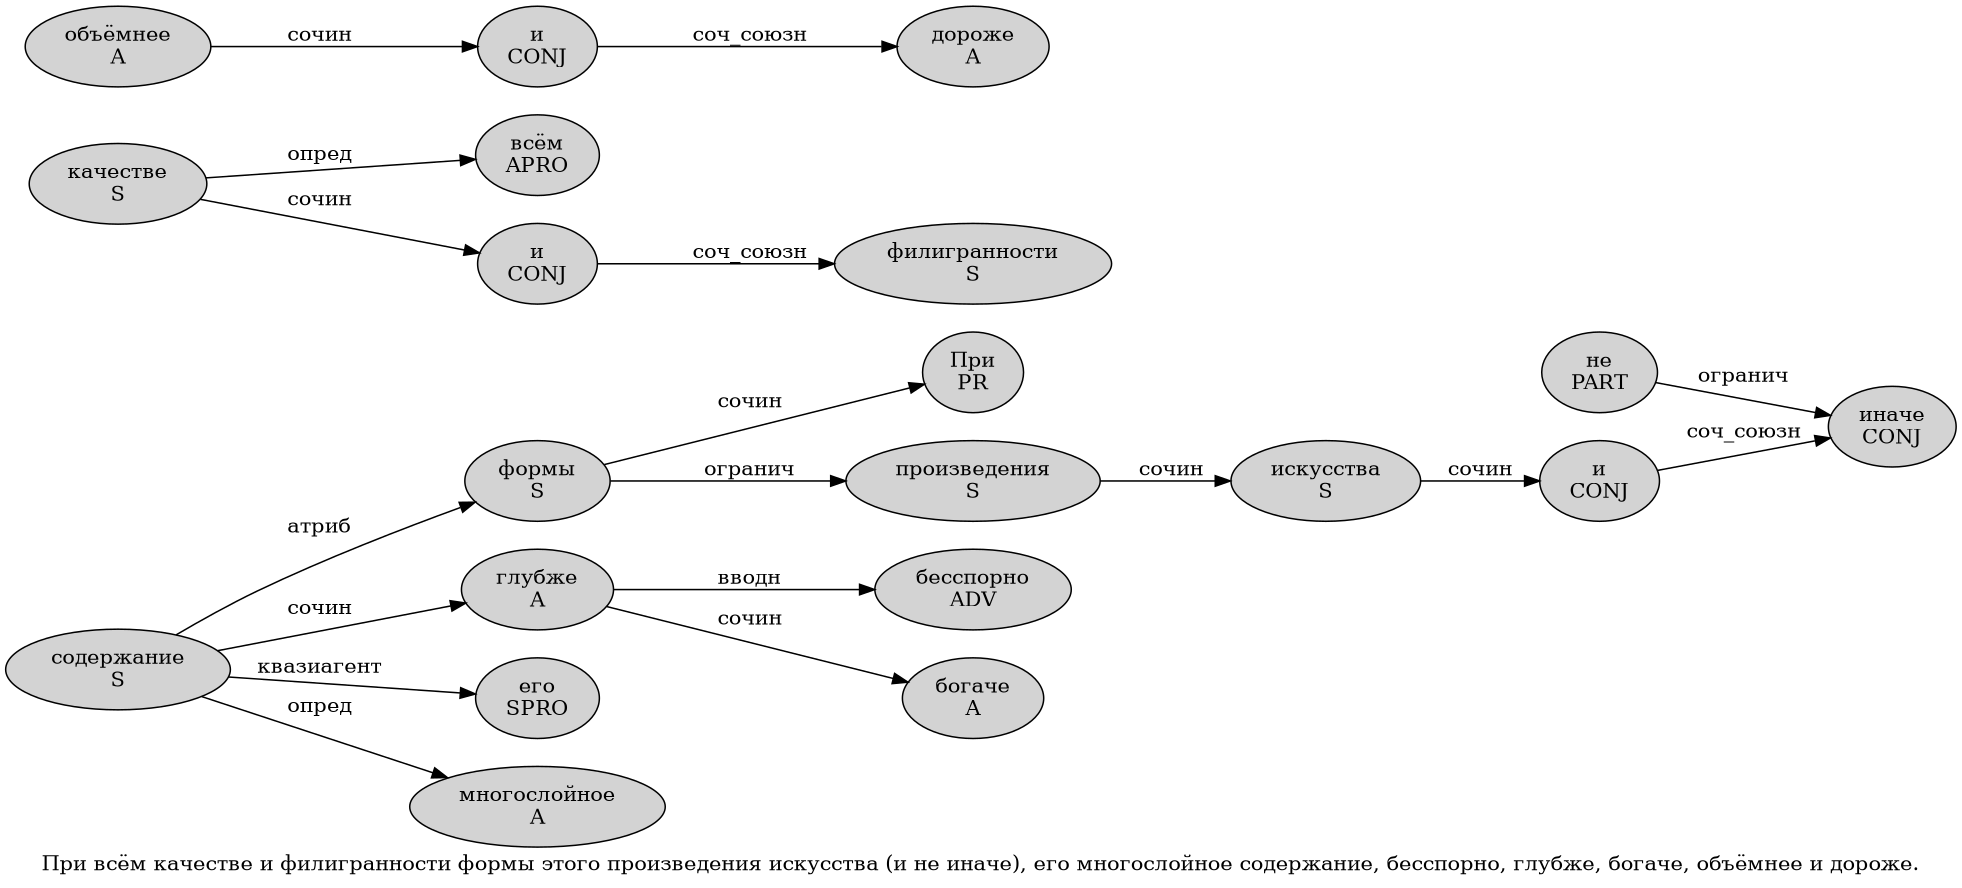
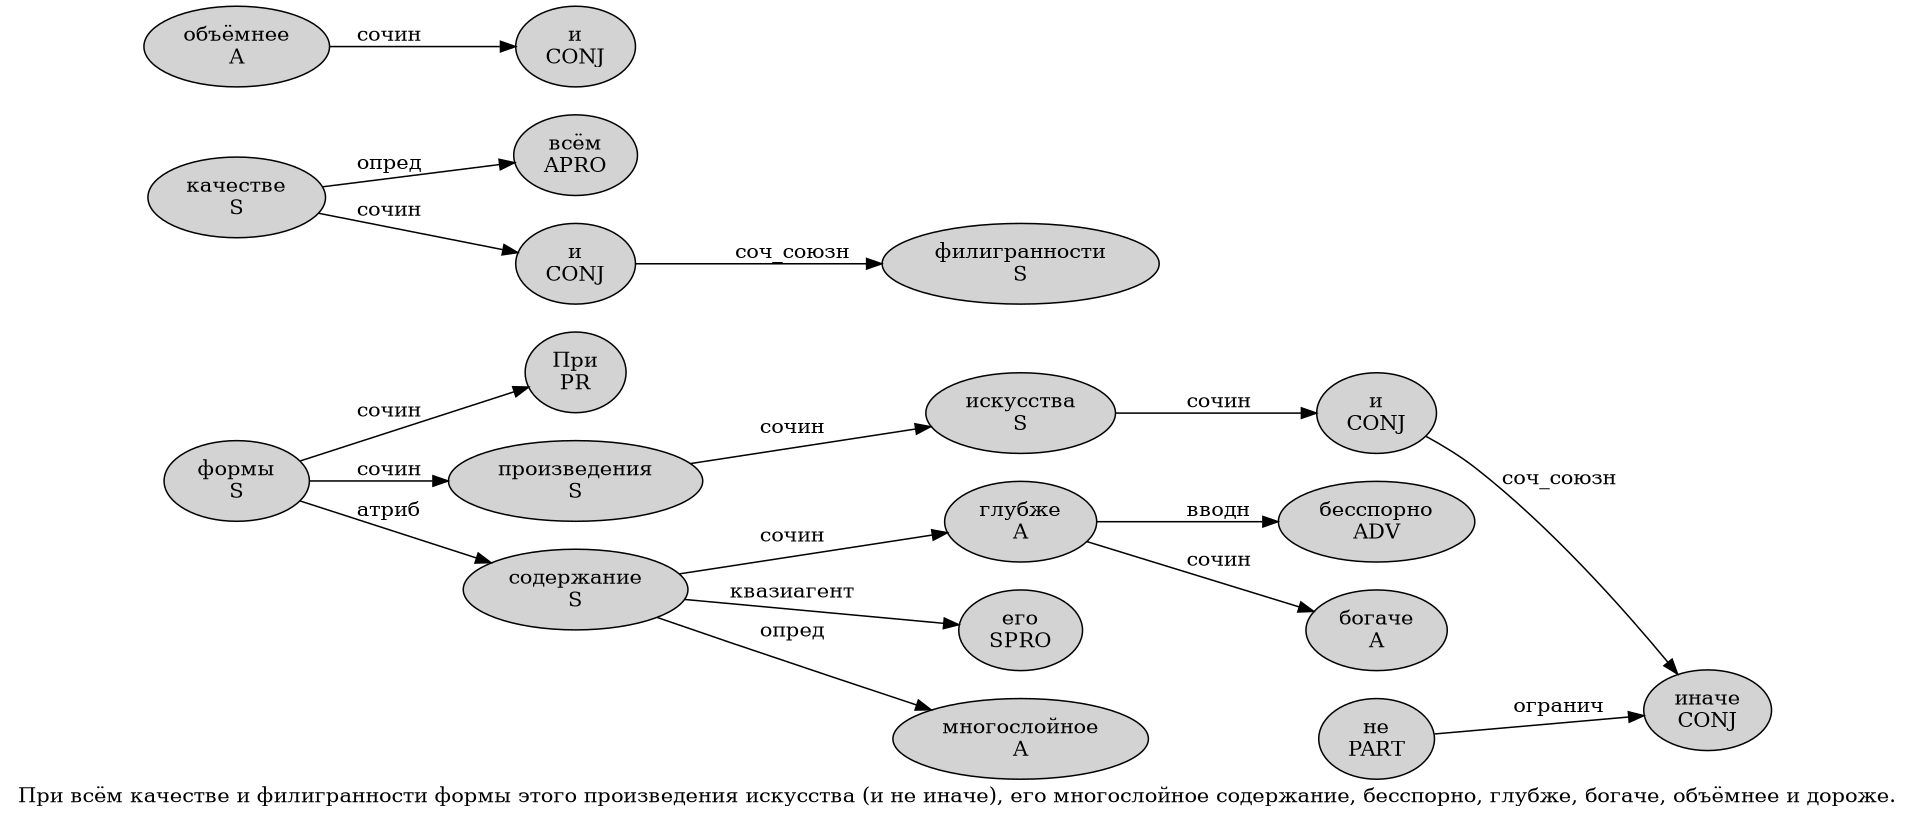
node "дороже A": removed
edge "формы S" -> "произведения S": label "огранич" -> "сочин"
edge "содержание S" -> "формы S": reversed
